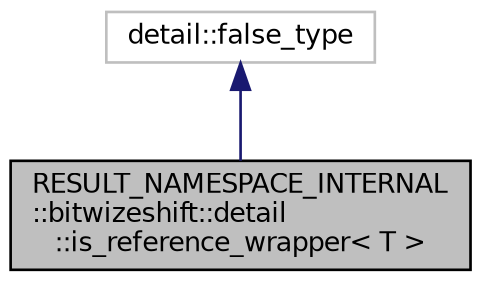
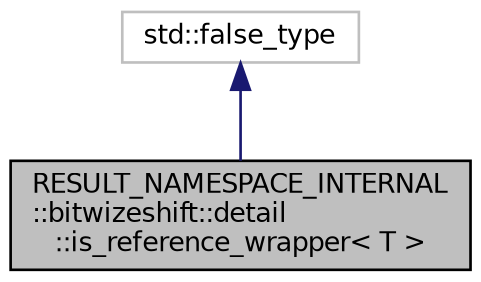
node "detail::false_type": label "detail::false_type" -> "std::false_type"
